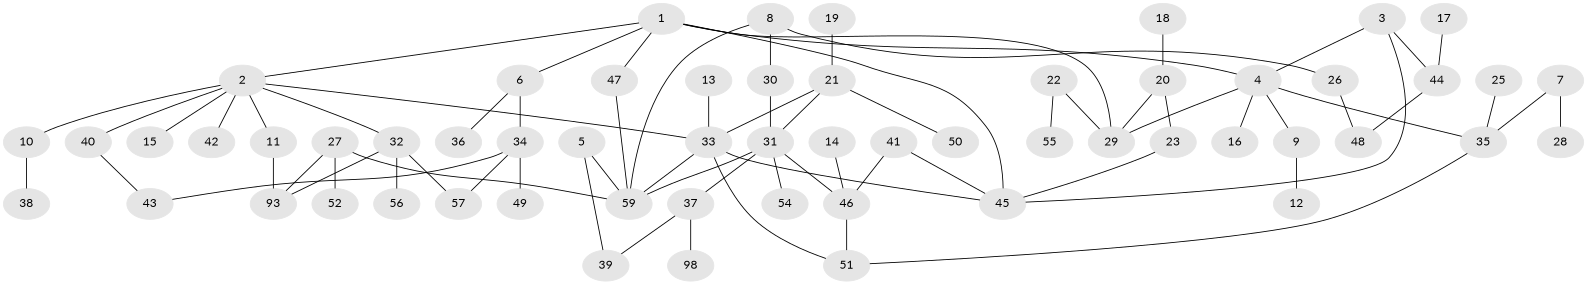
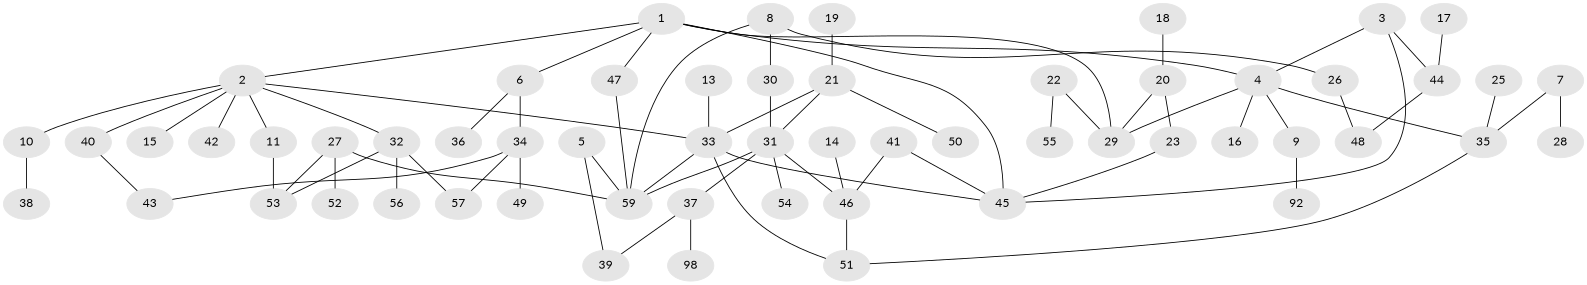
node "93": label "93" -> "53"
node "12": label "12" -> "92"
